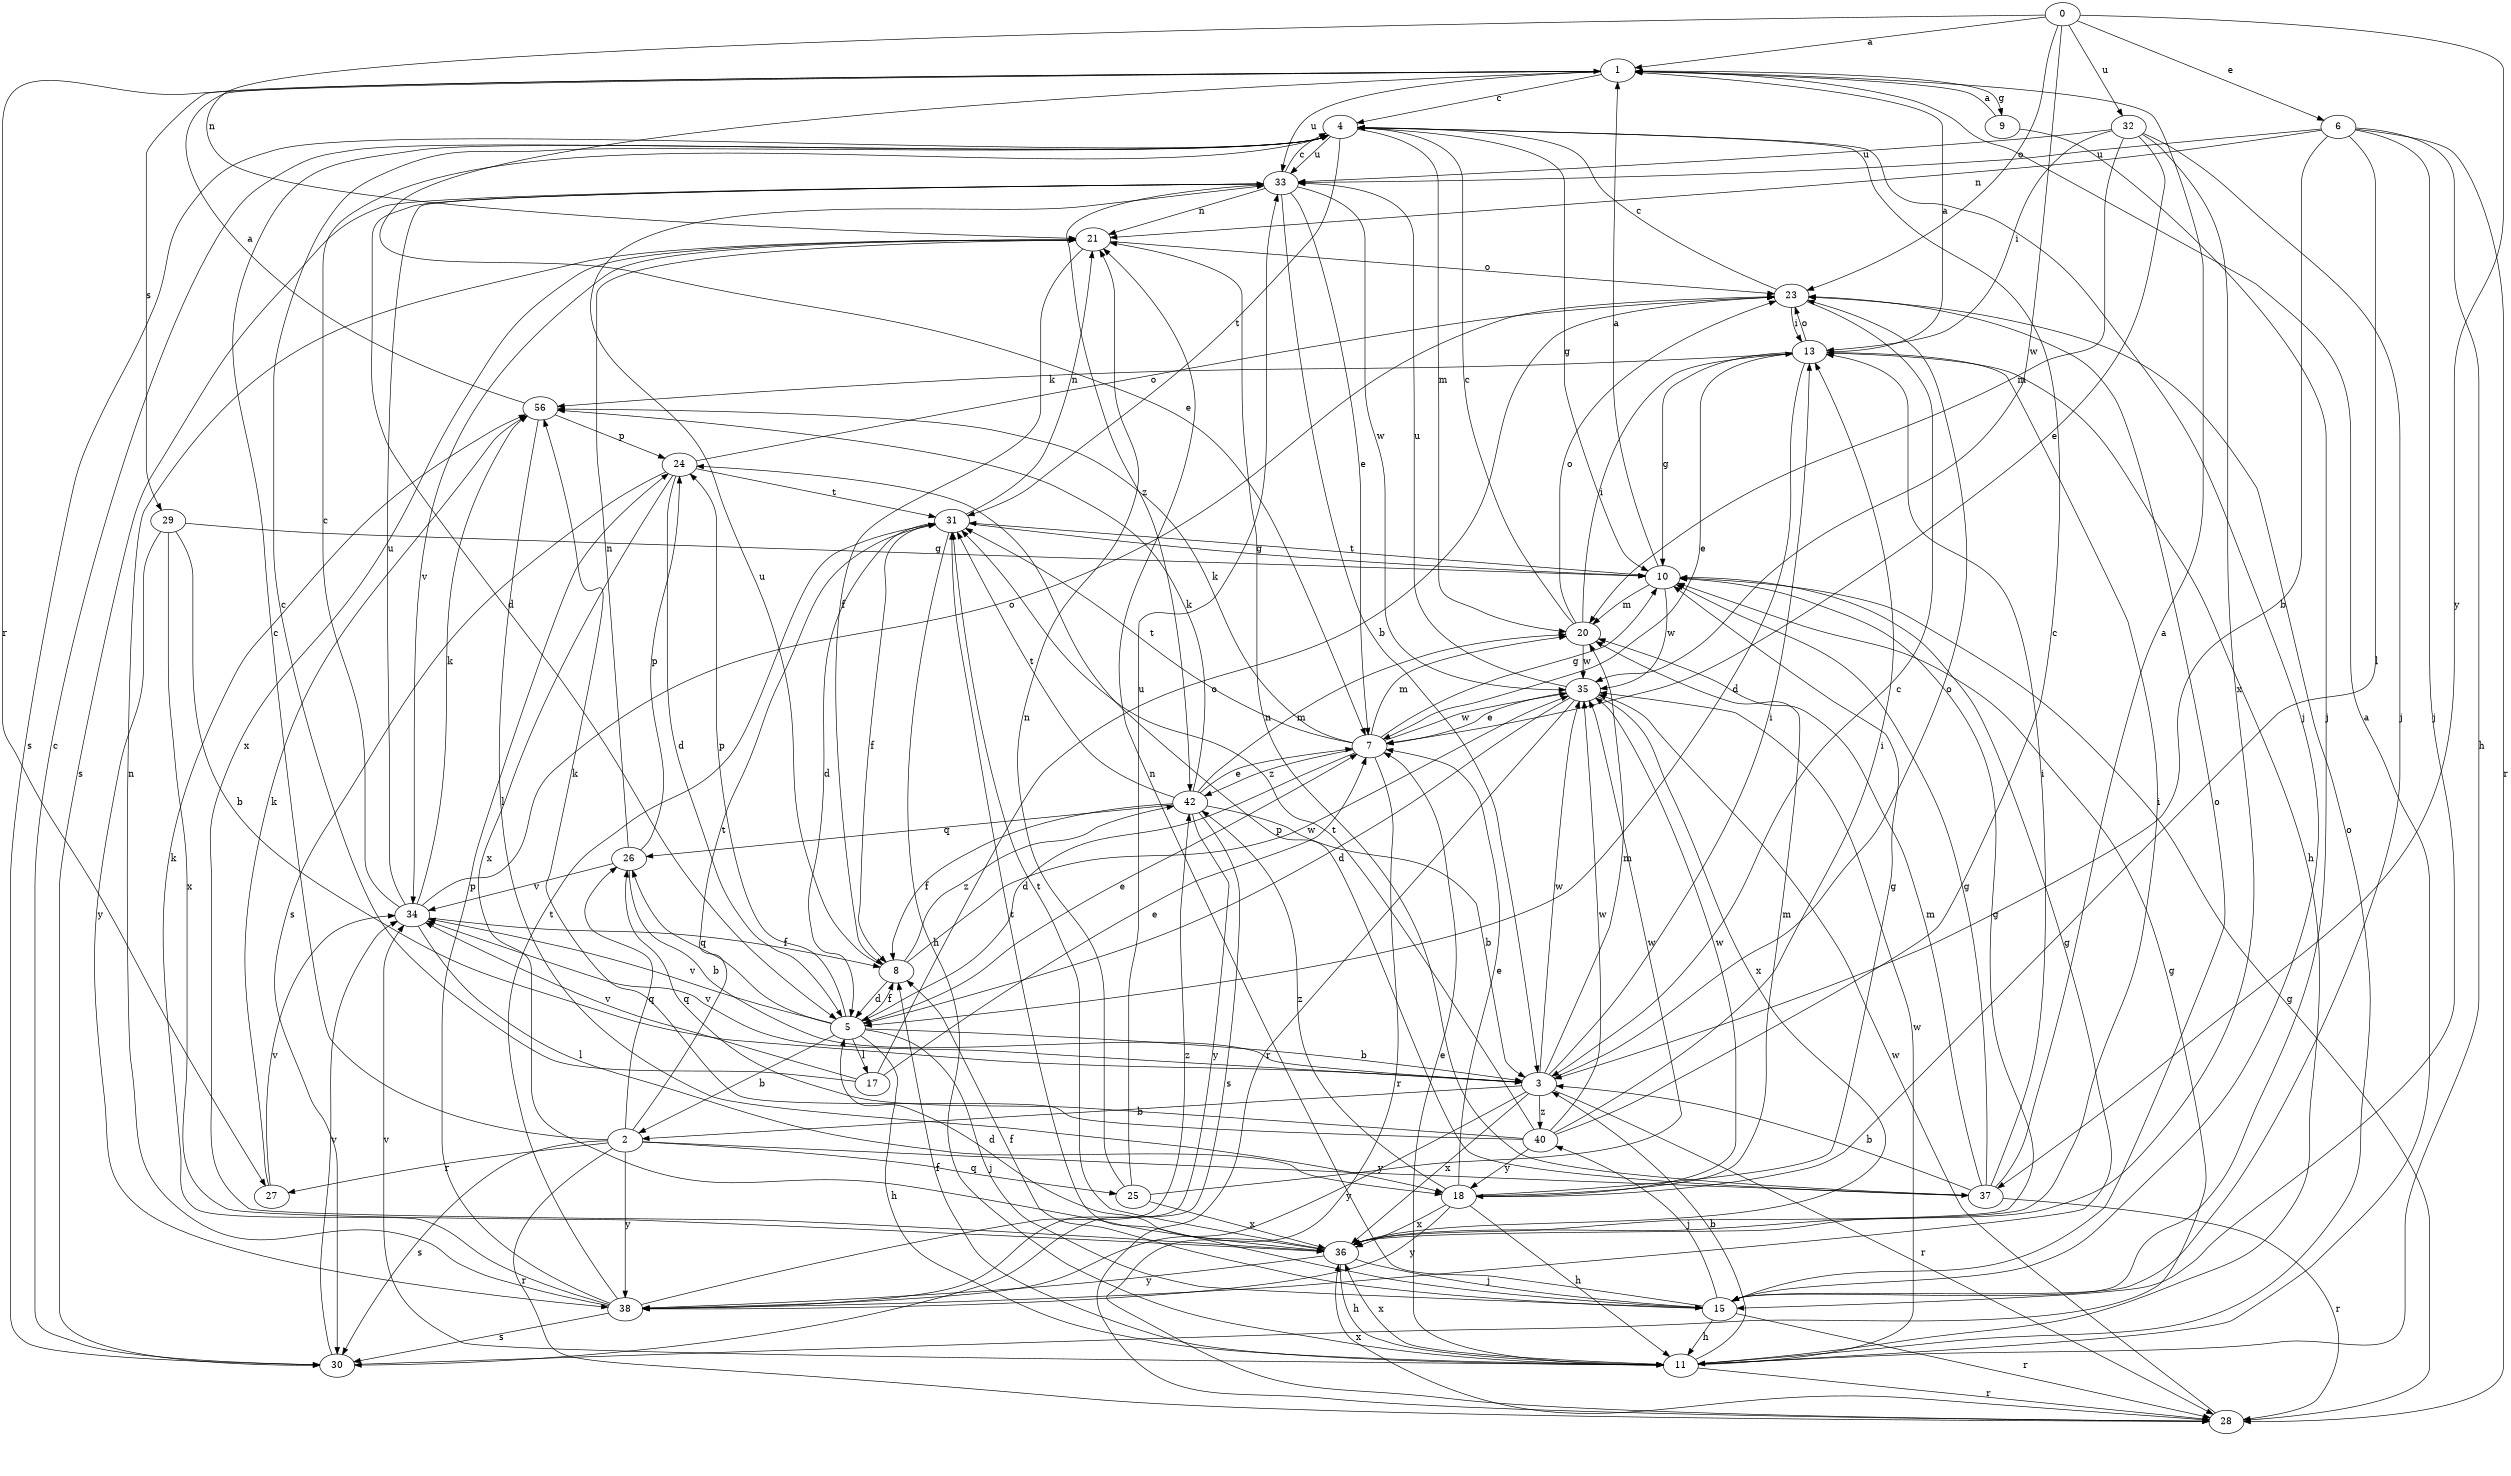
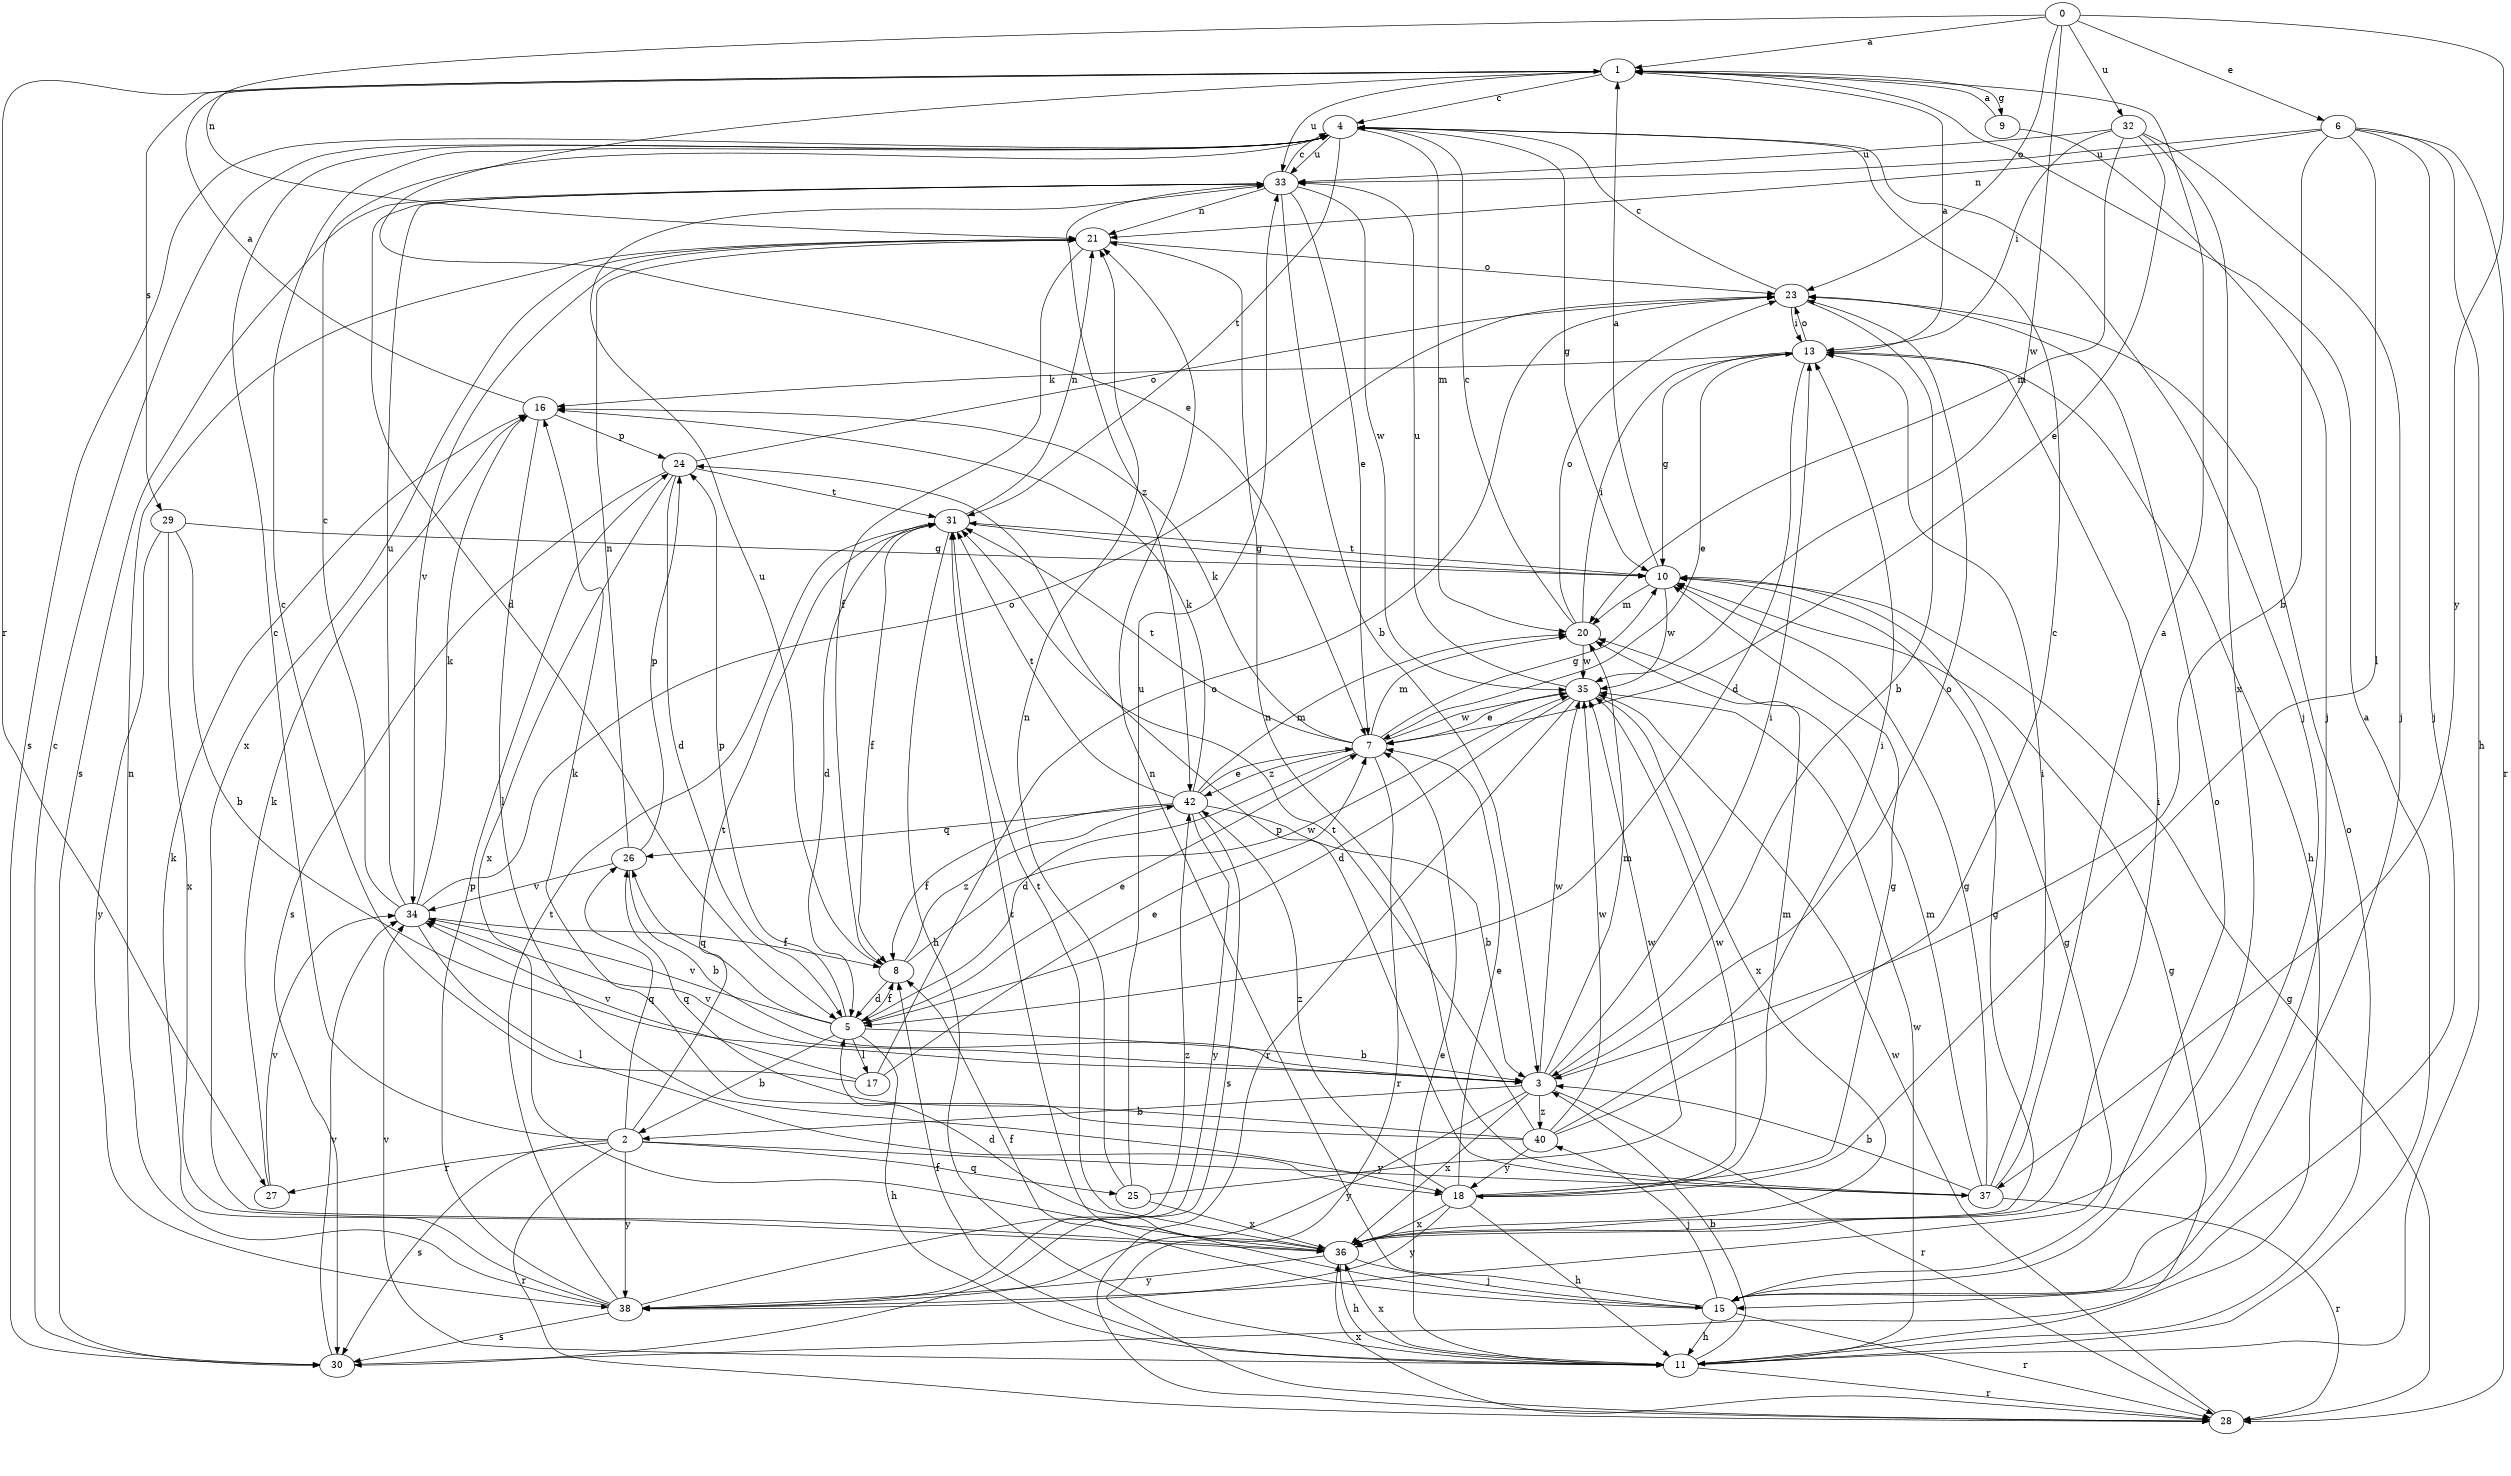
node "56": label "56" -> "16"
edge "23" -> "3": label "c" -> "b"
edge "5" -> "15": removed, label "j"
